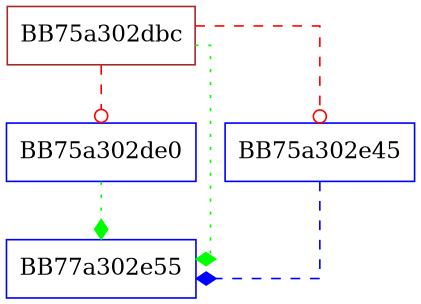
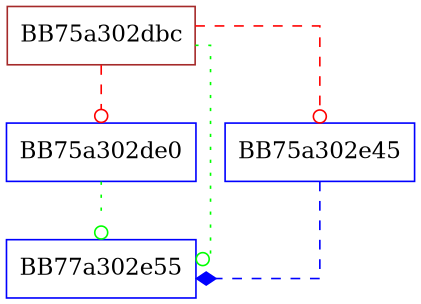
edge "BB75a302dbc" -> "BB77a302e55": arrowhead diamond -> odot
edge "BB75a302de0" -> "BB77a302e55": arrowhead diamond -> odot
